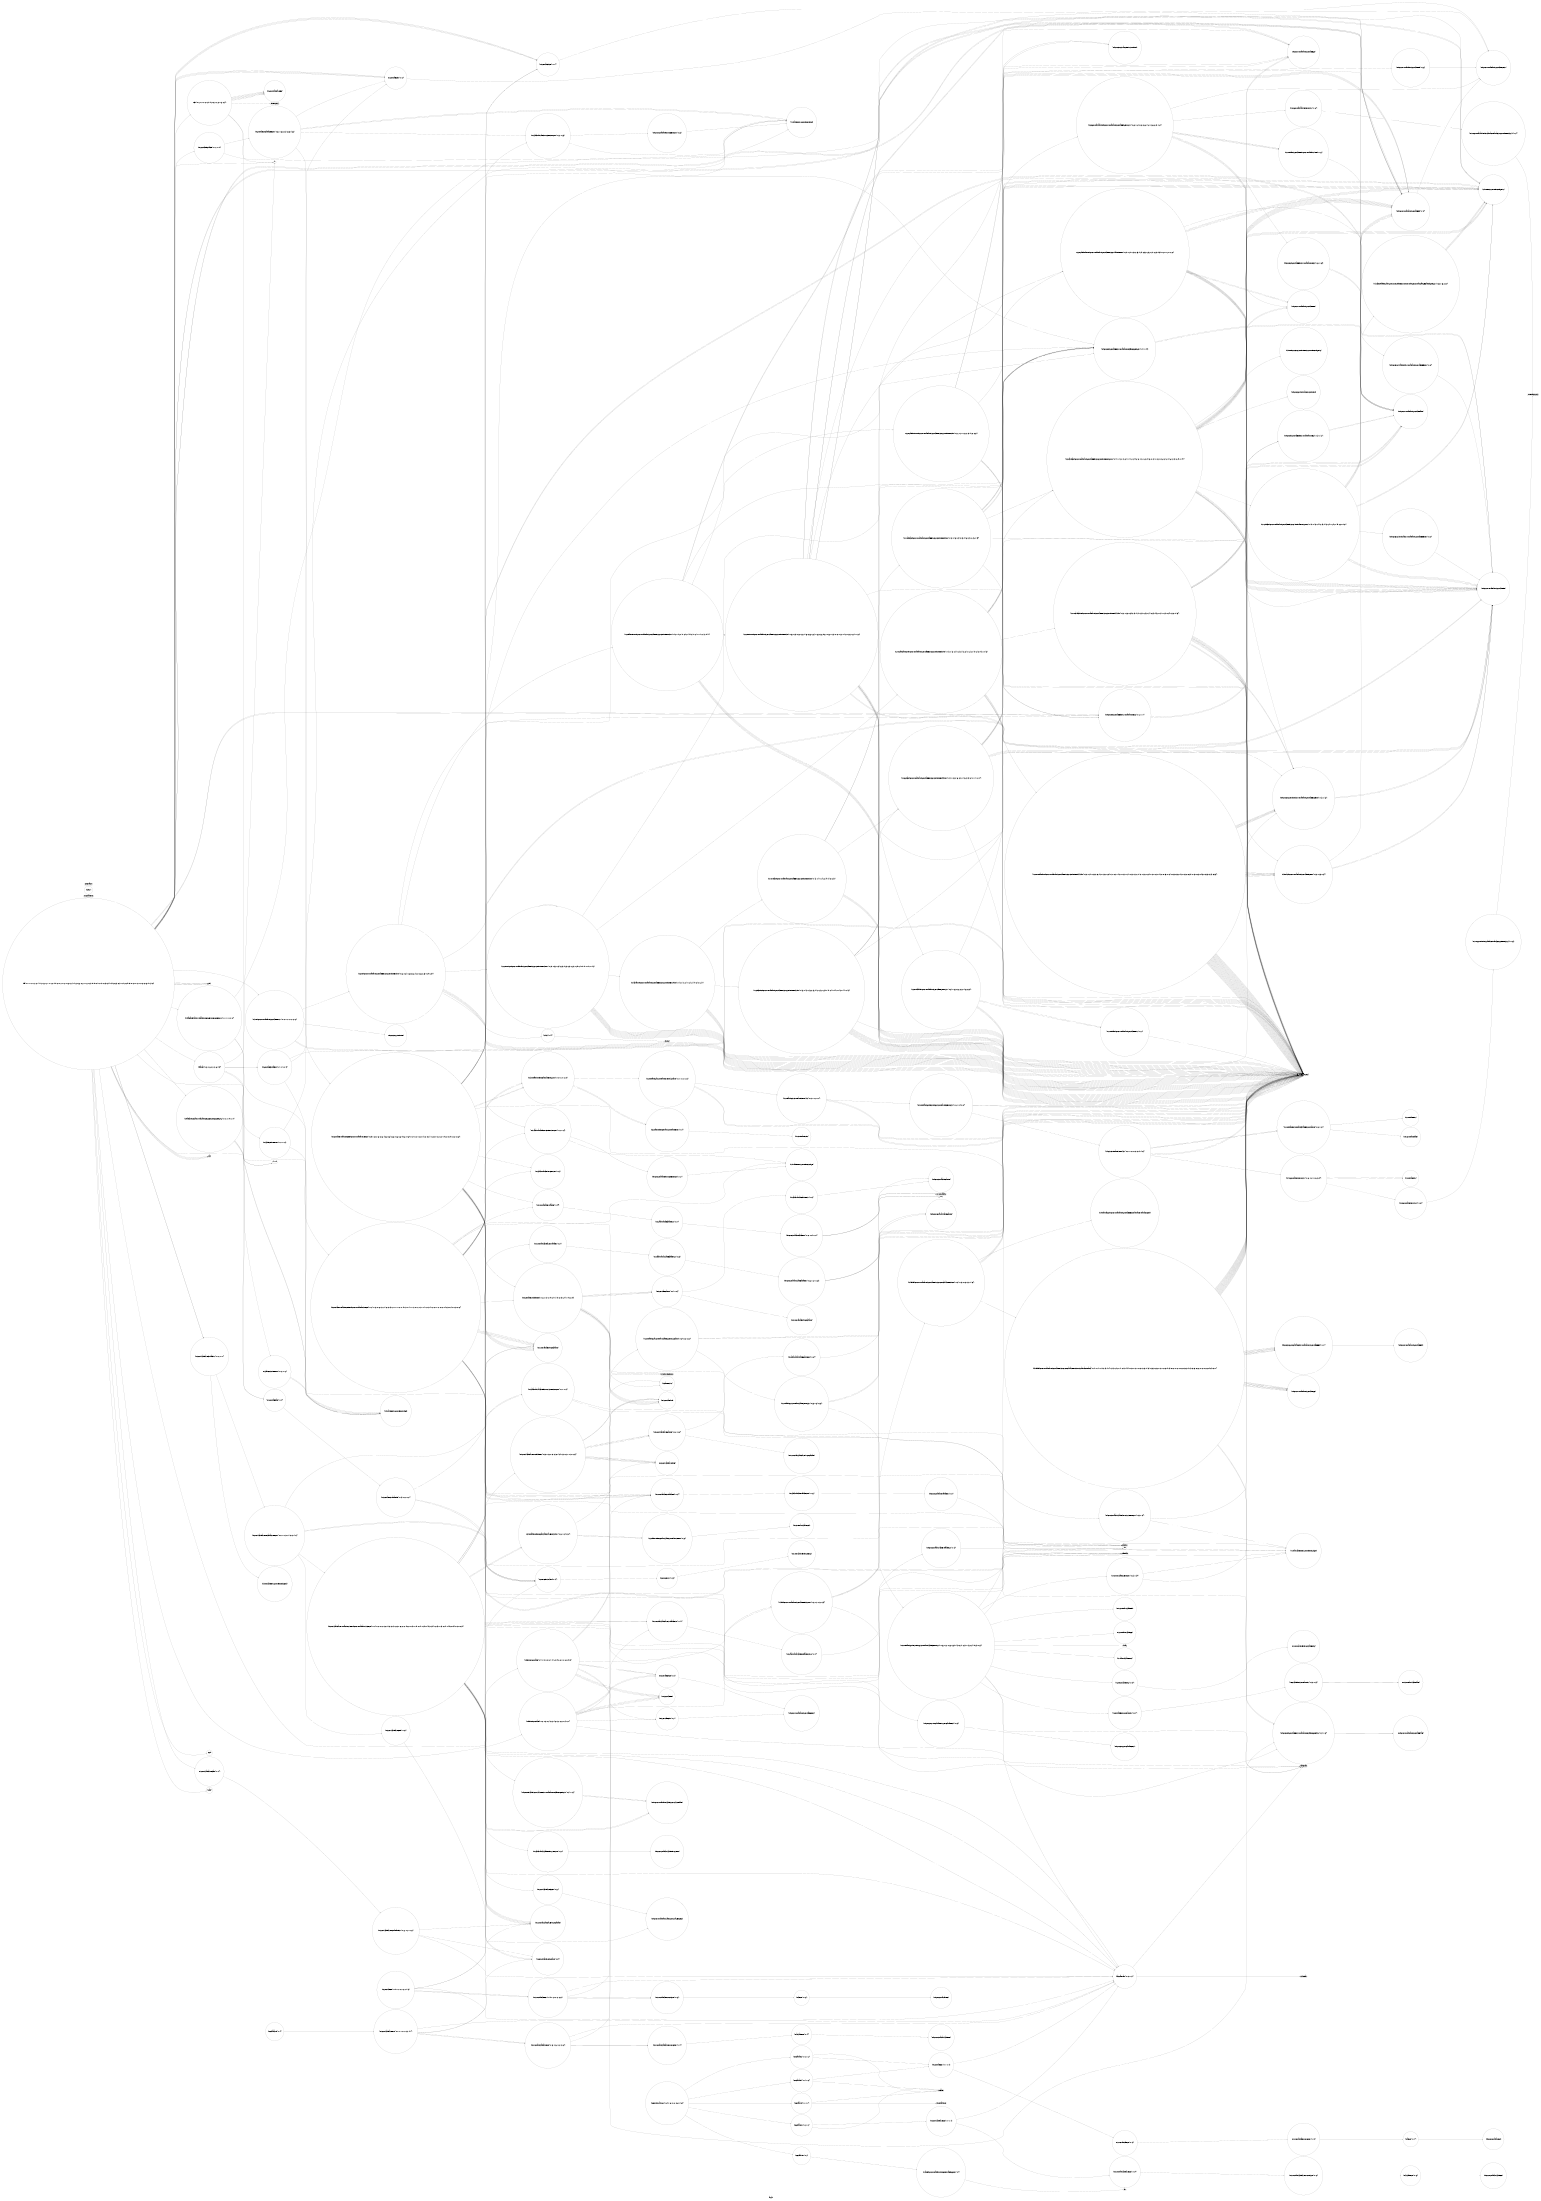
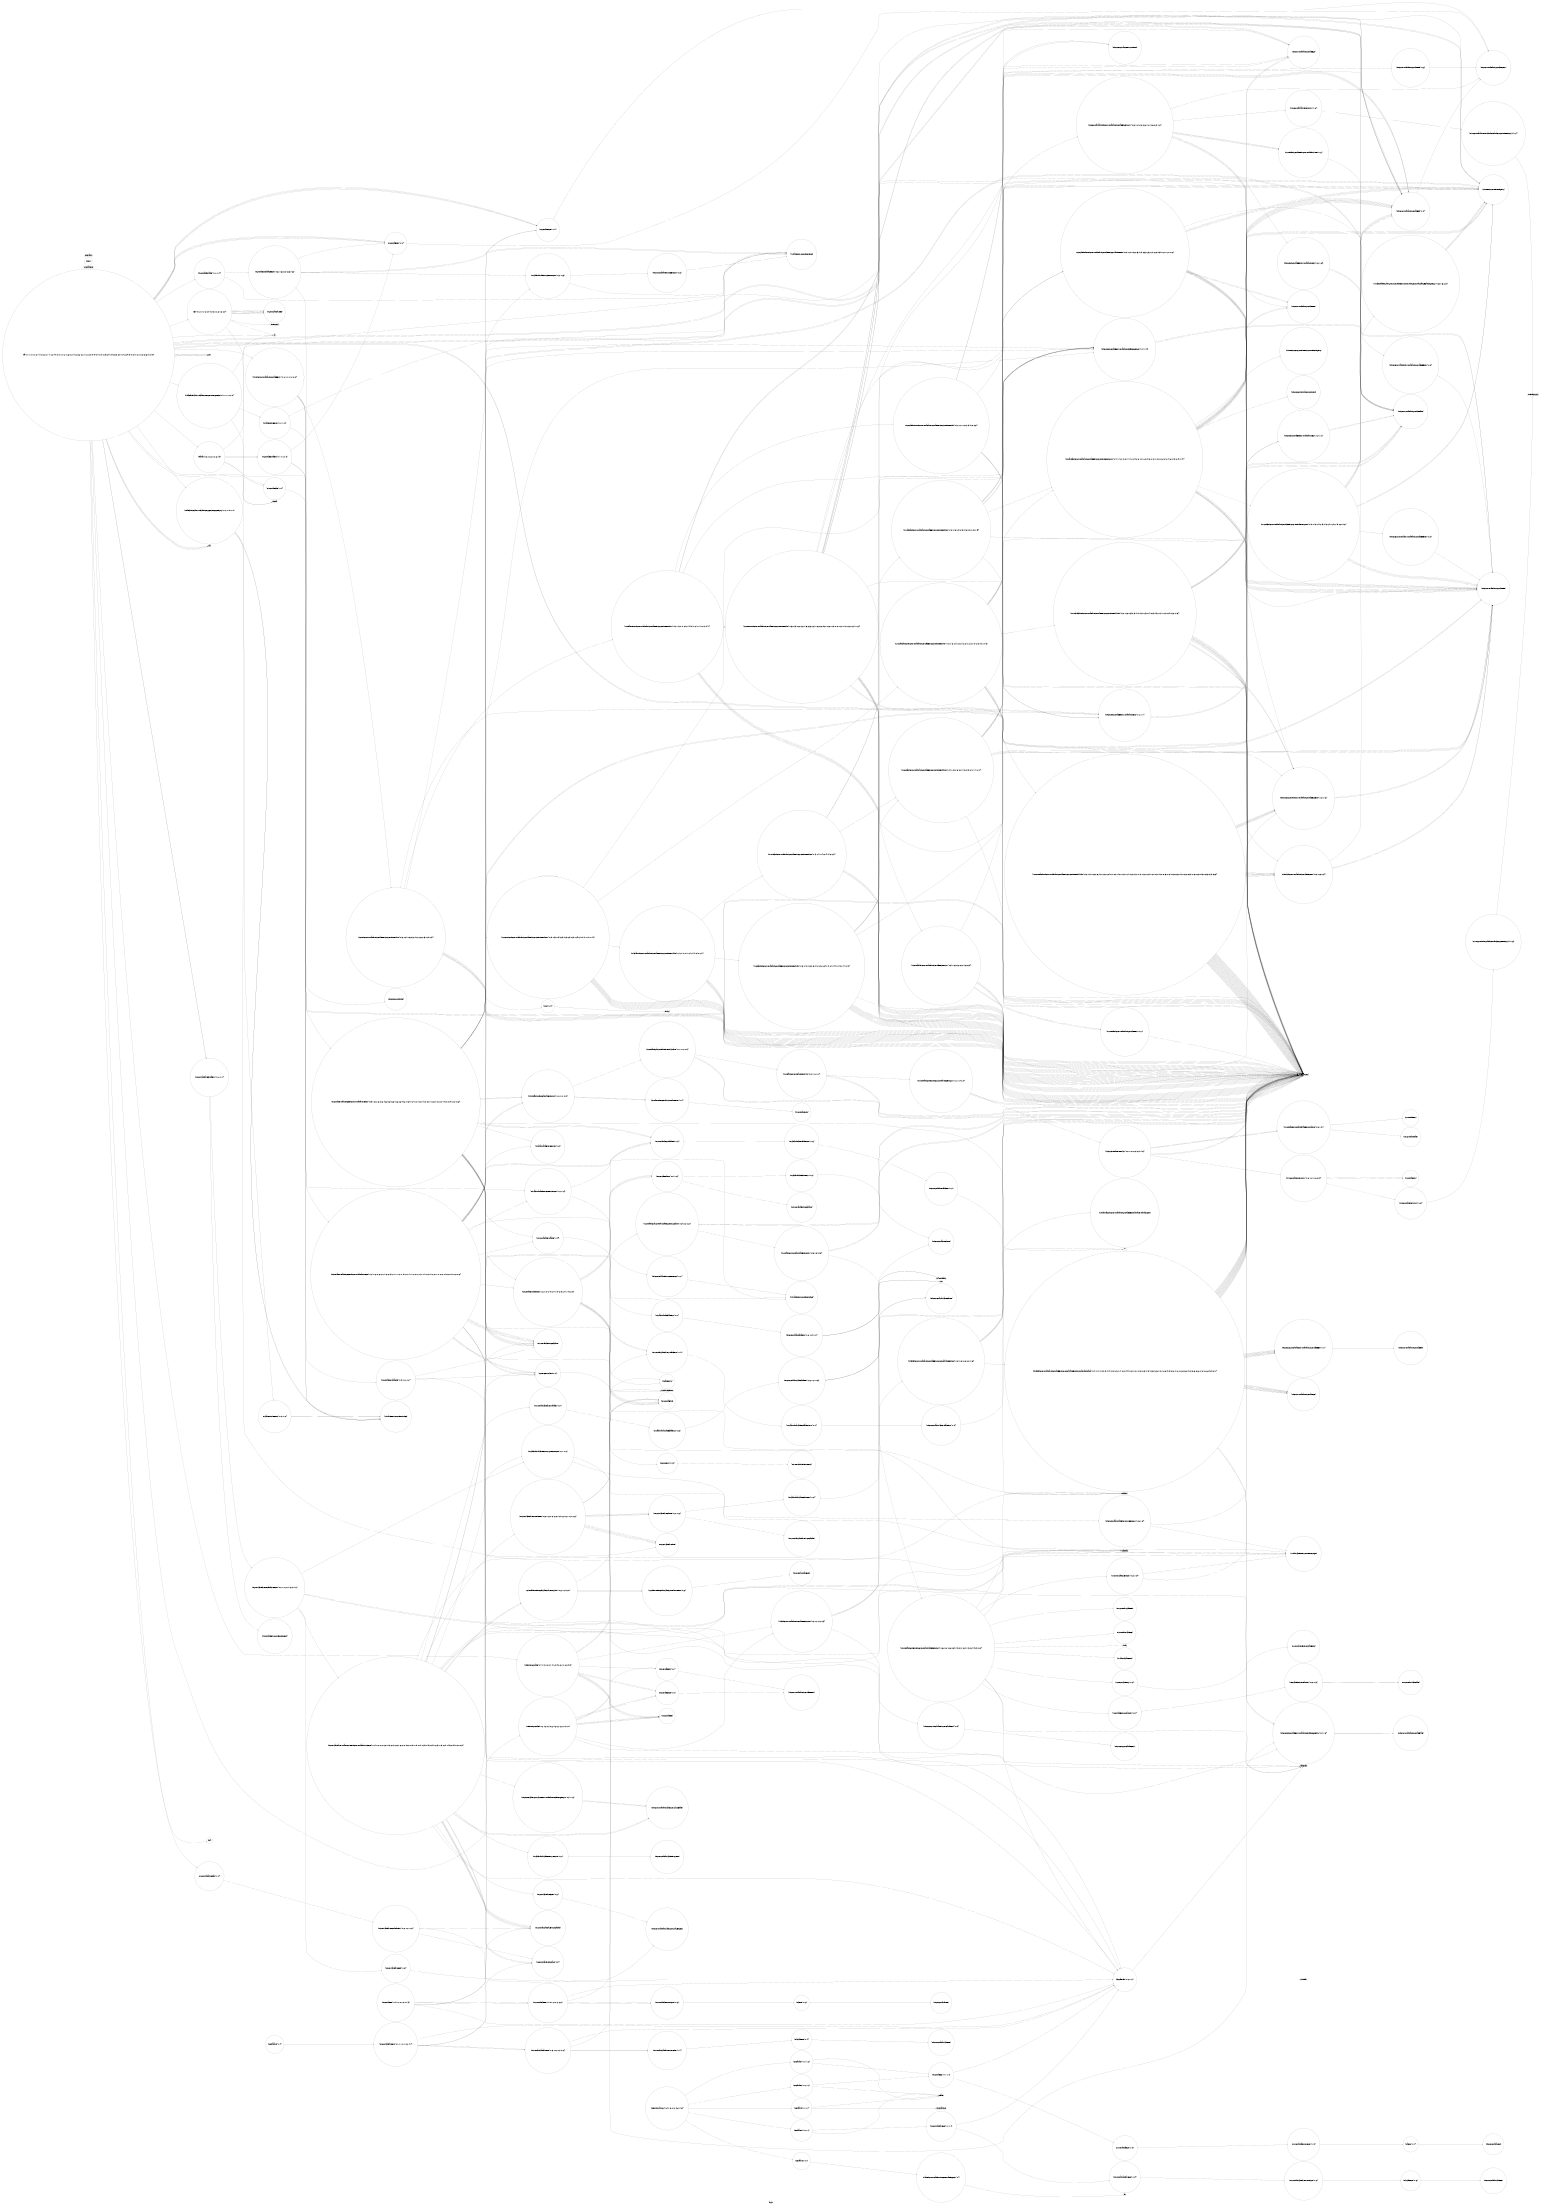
node "{_Z3addii}": removed
